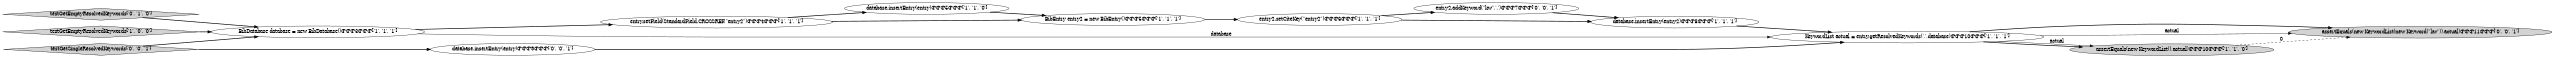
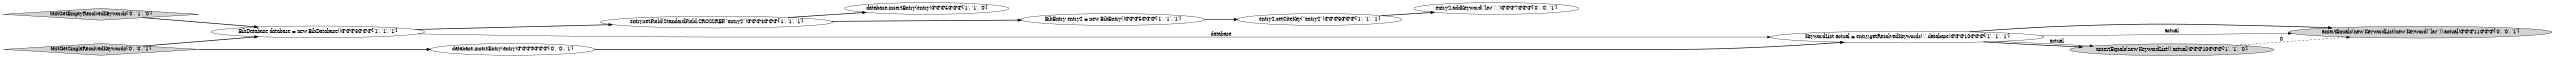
edge "database.insertEntry(entry)@@@5@@@['1', '1', '0']" -> "BibEntry entry2 = new BibEntry()@@@5@@@['1', '1', '1']": removed
node "database.insertEntry(entry2)@@@8@@@['1', '1', '1']": removed
node "testGetEmptyResolvedKeywords['1', '0', '0']": removed
